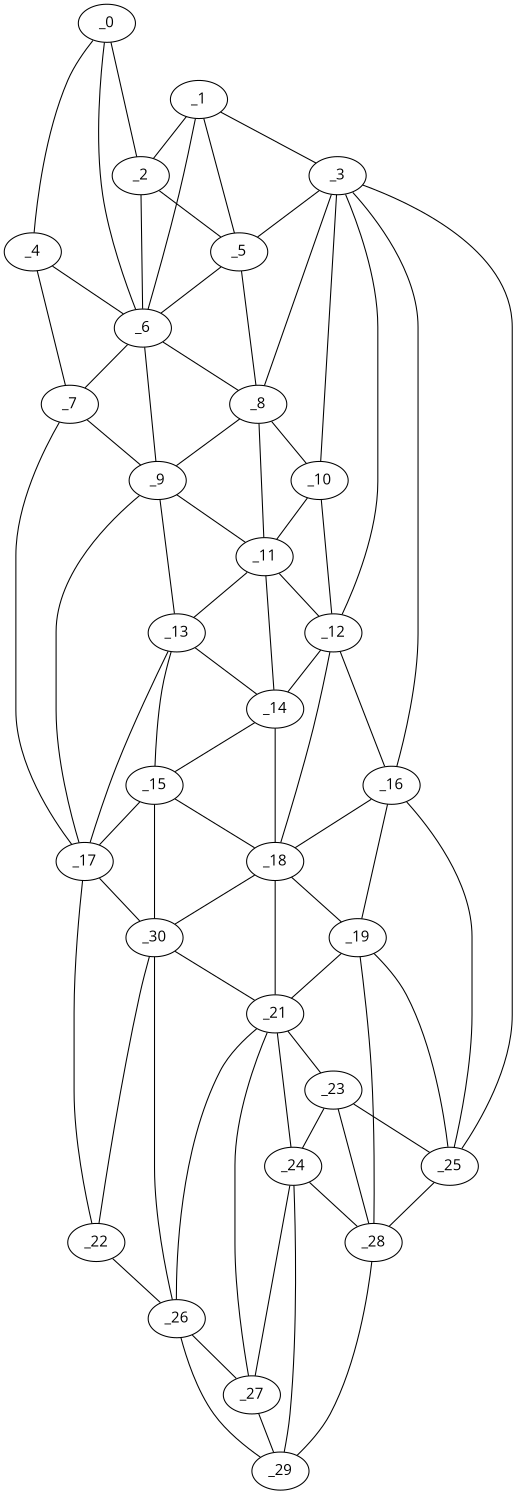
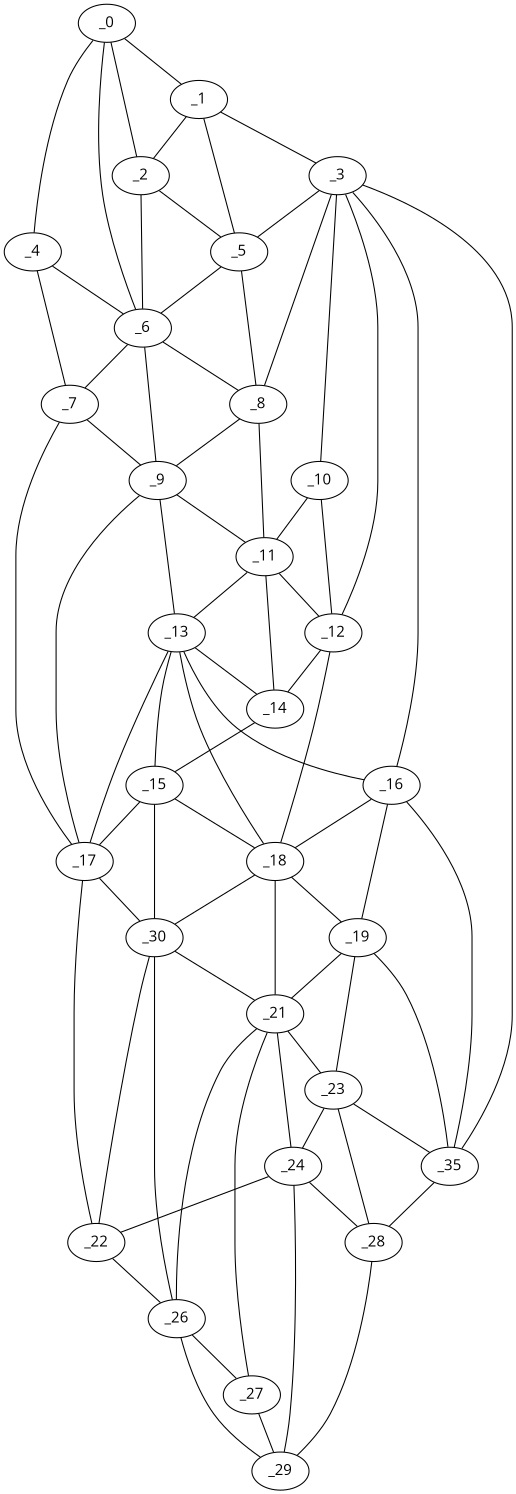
edge "_1" -- "_6": now "_1" -- "_0"
edge "_8" -- "_10": removed
edge "_12" -- "_16": now "_13" -- "_16"
edge "_14" -- "_18": now "_13" -- "_18"
edge "_19" -- "_28": now "_19" -- "_23"
node "_25": label "_25" -> "_35"
edge "_24" -- "_27": now "_24" -- "_22"
